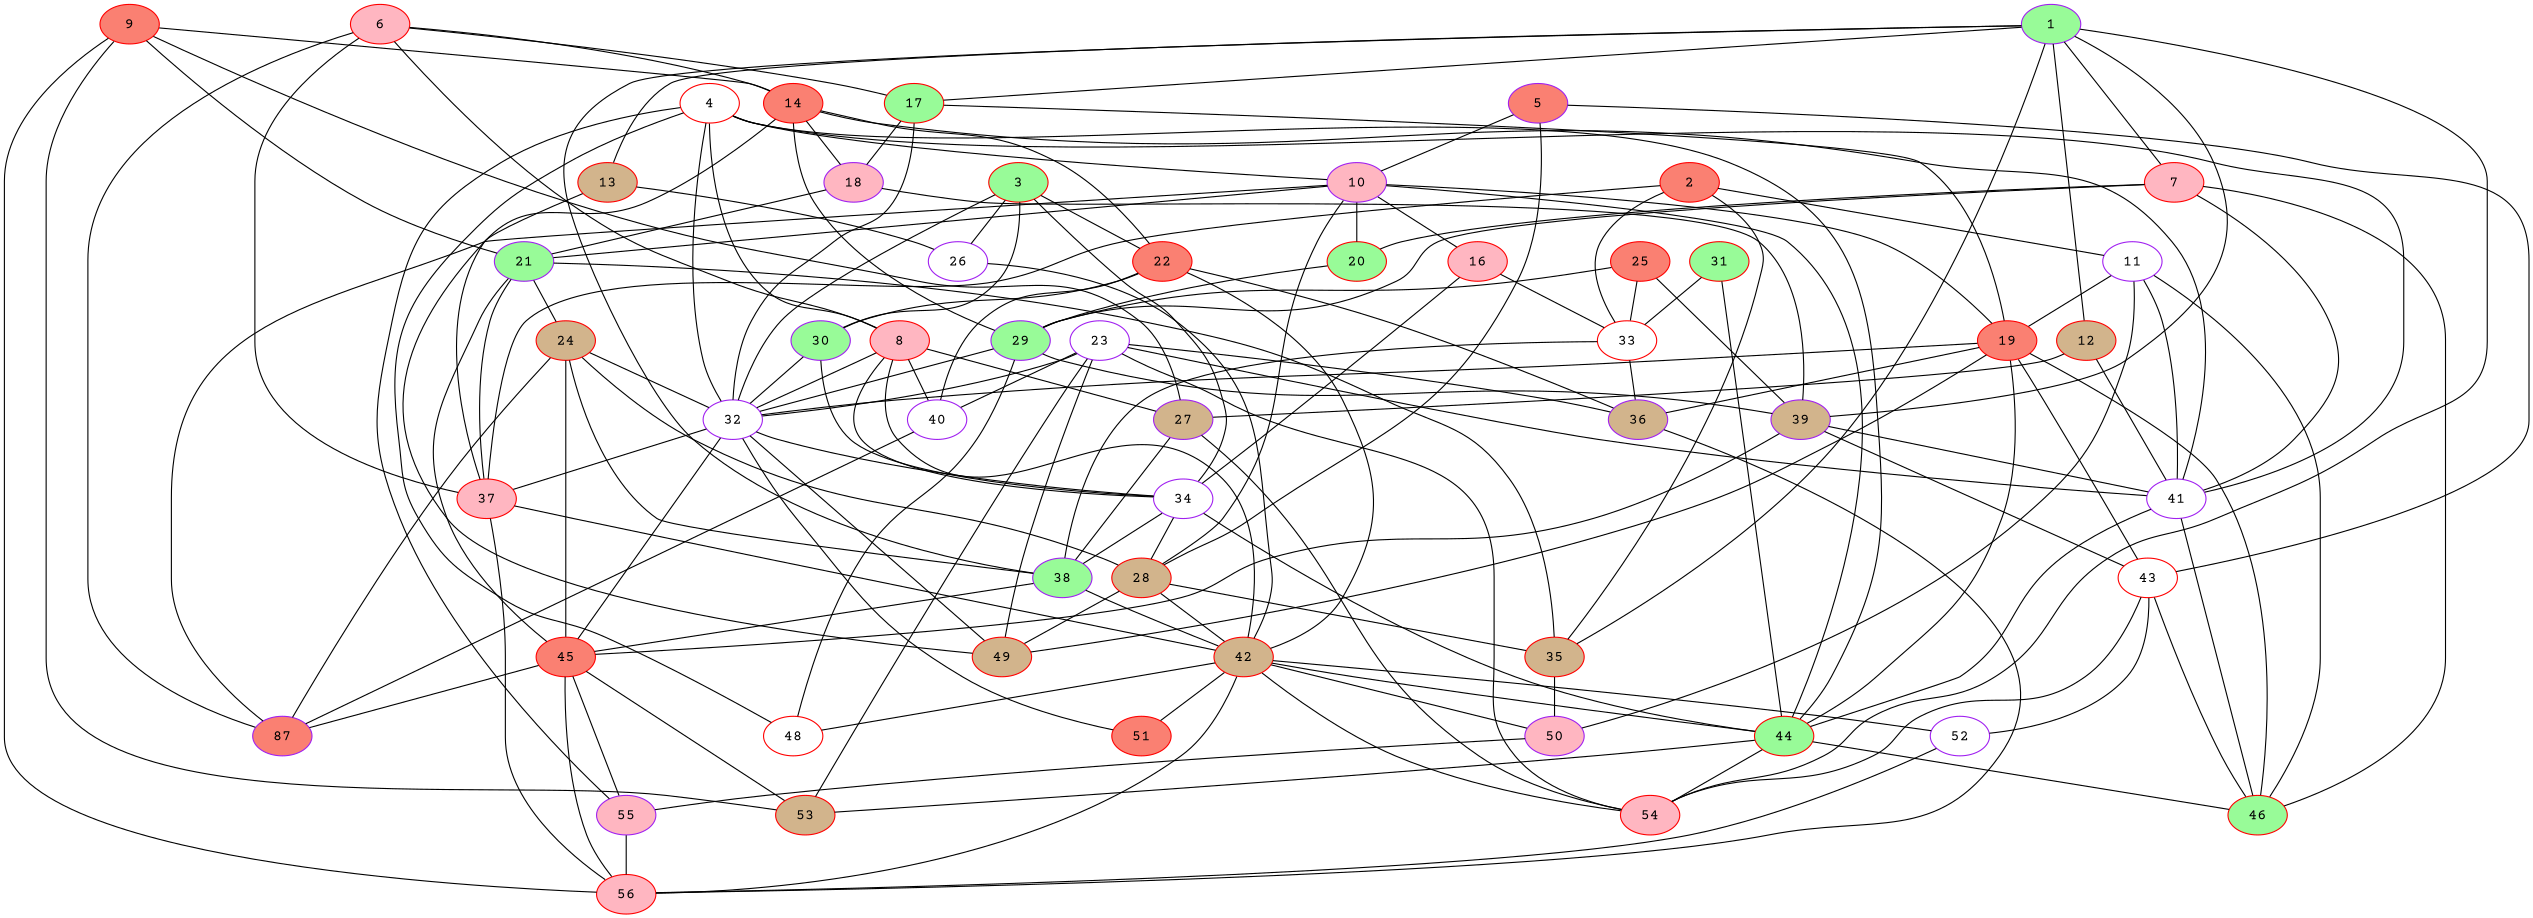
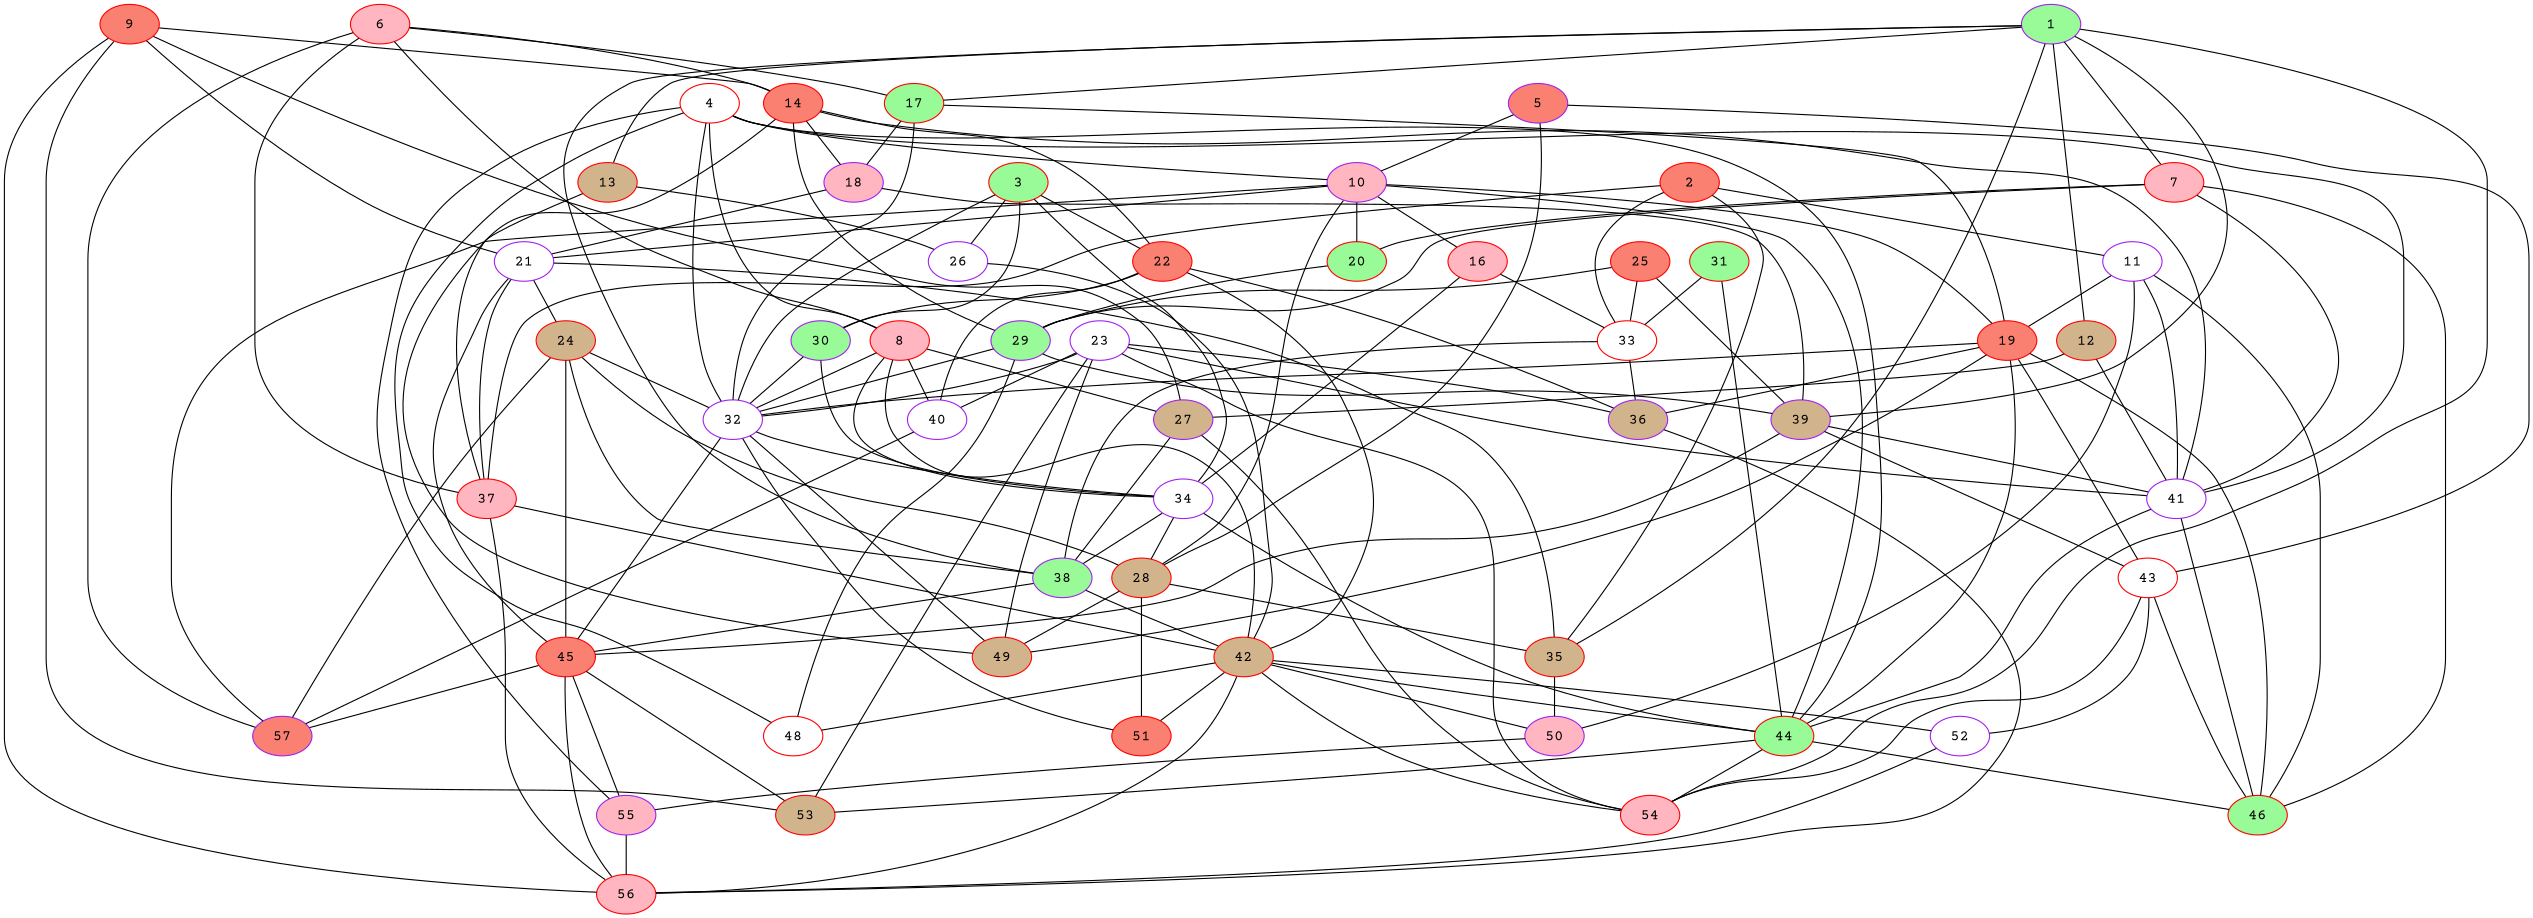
node "21": fillcolor palegreen -> white
edge "32" -- "37": removed
edge "28" -- "42": now "28" -- "51"
node "87": label "87" -> "57"
